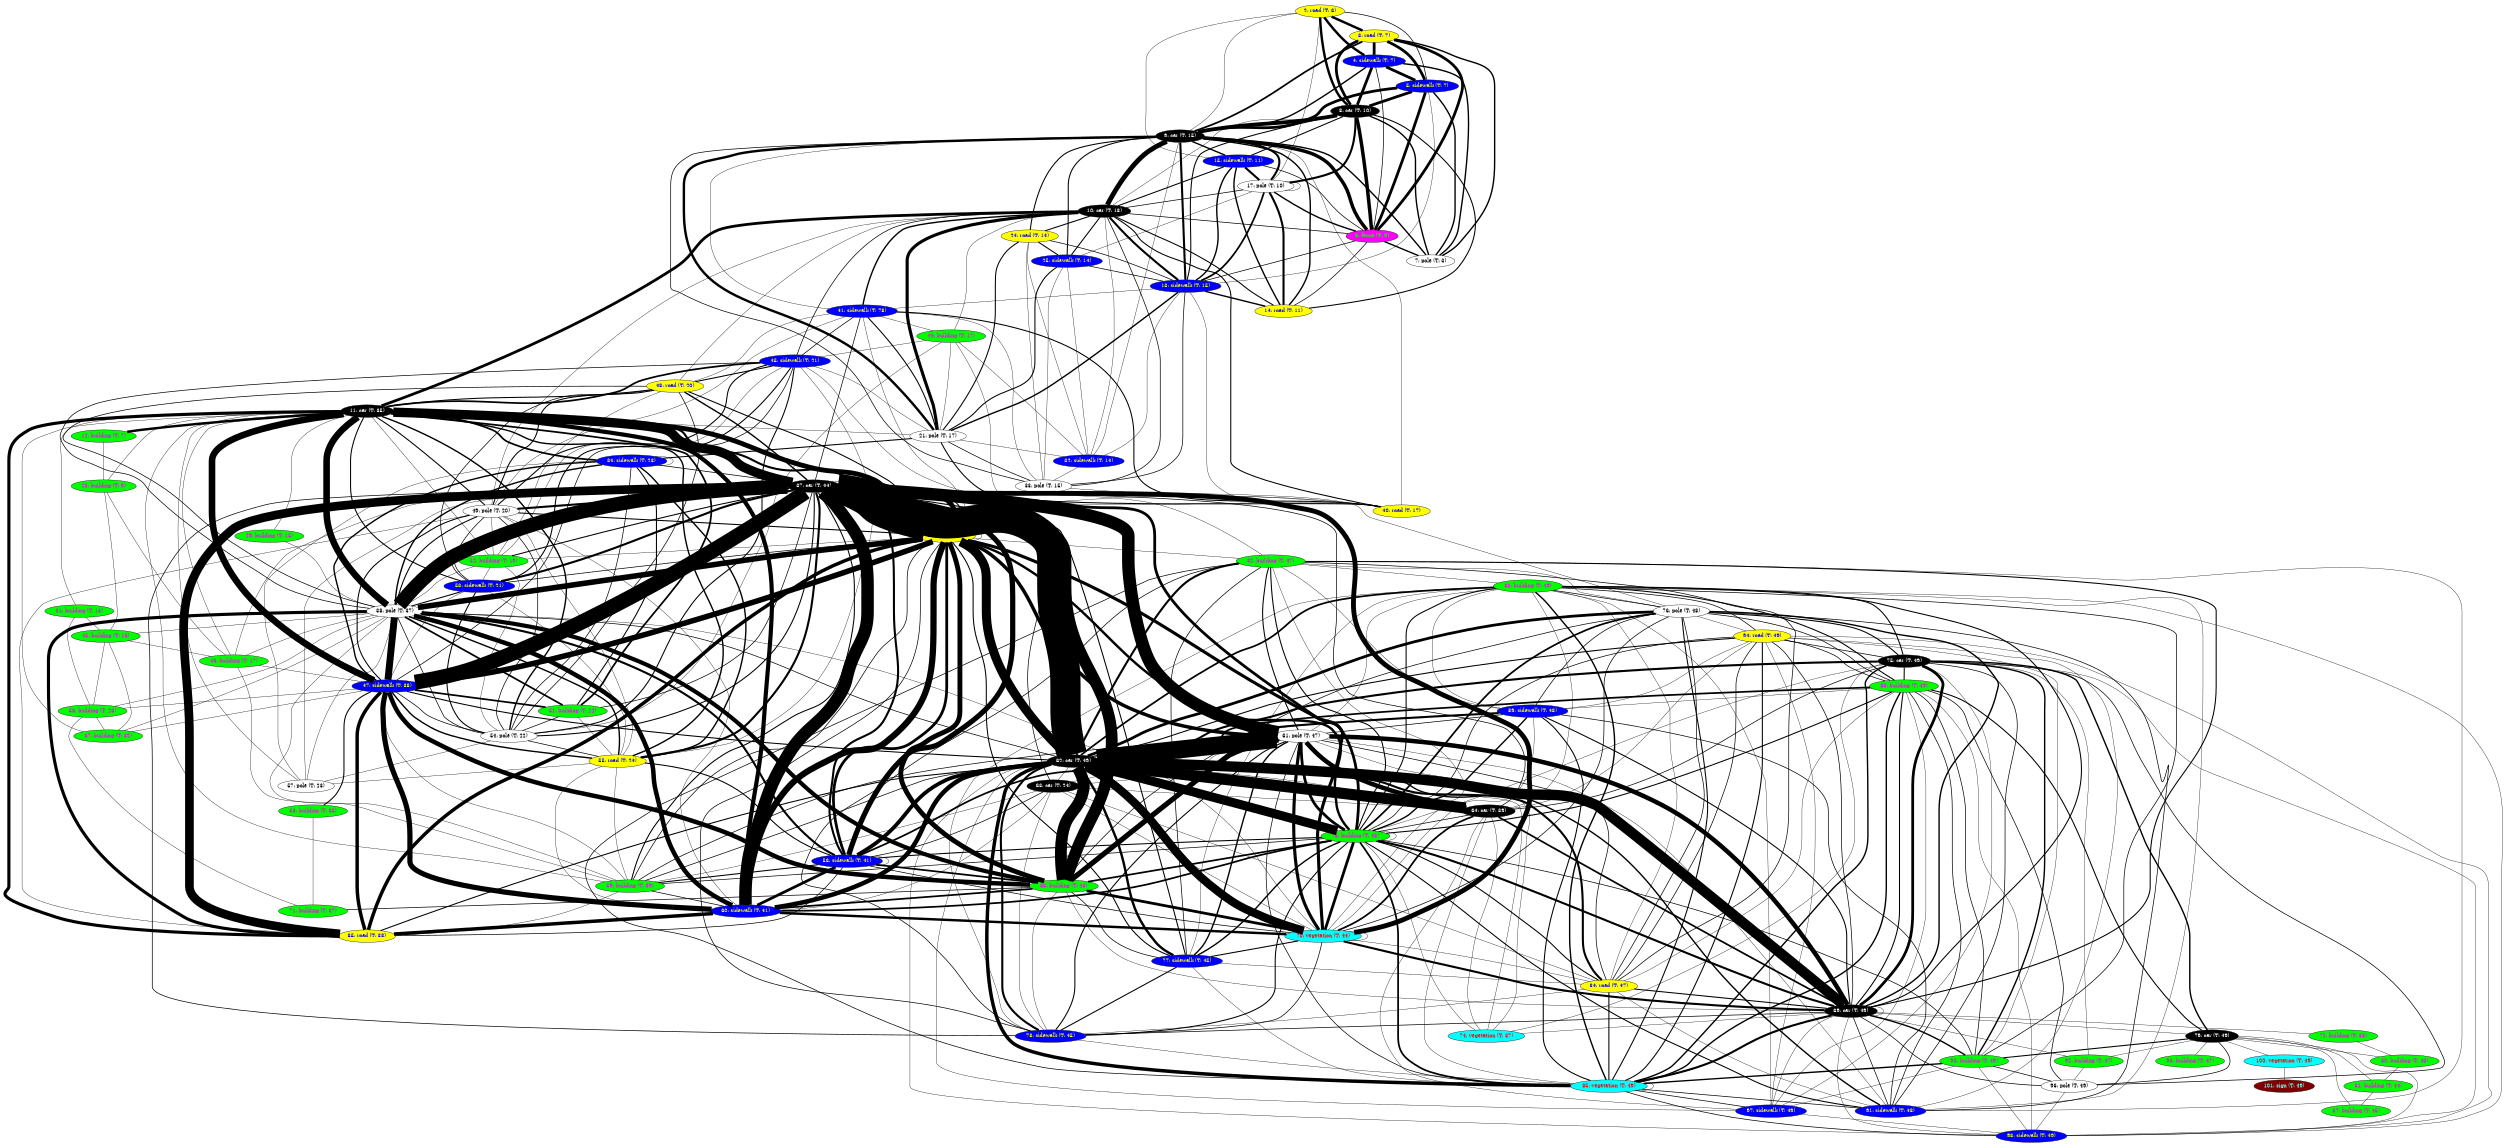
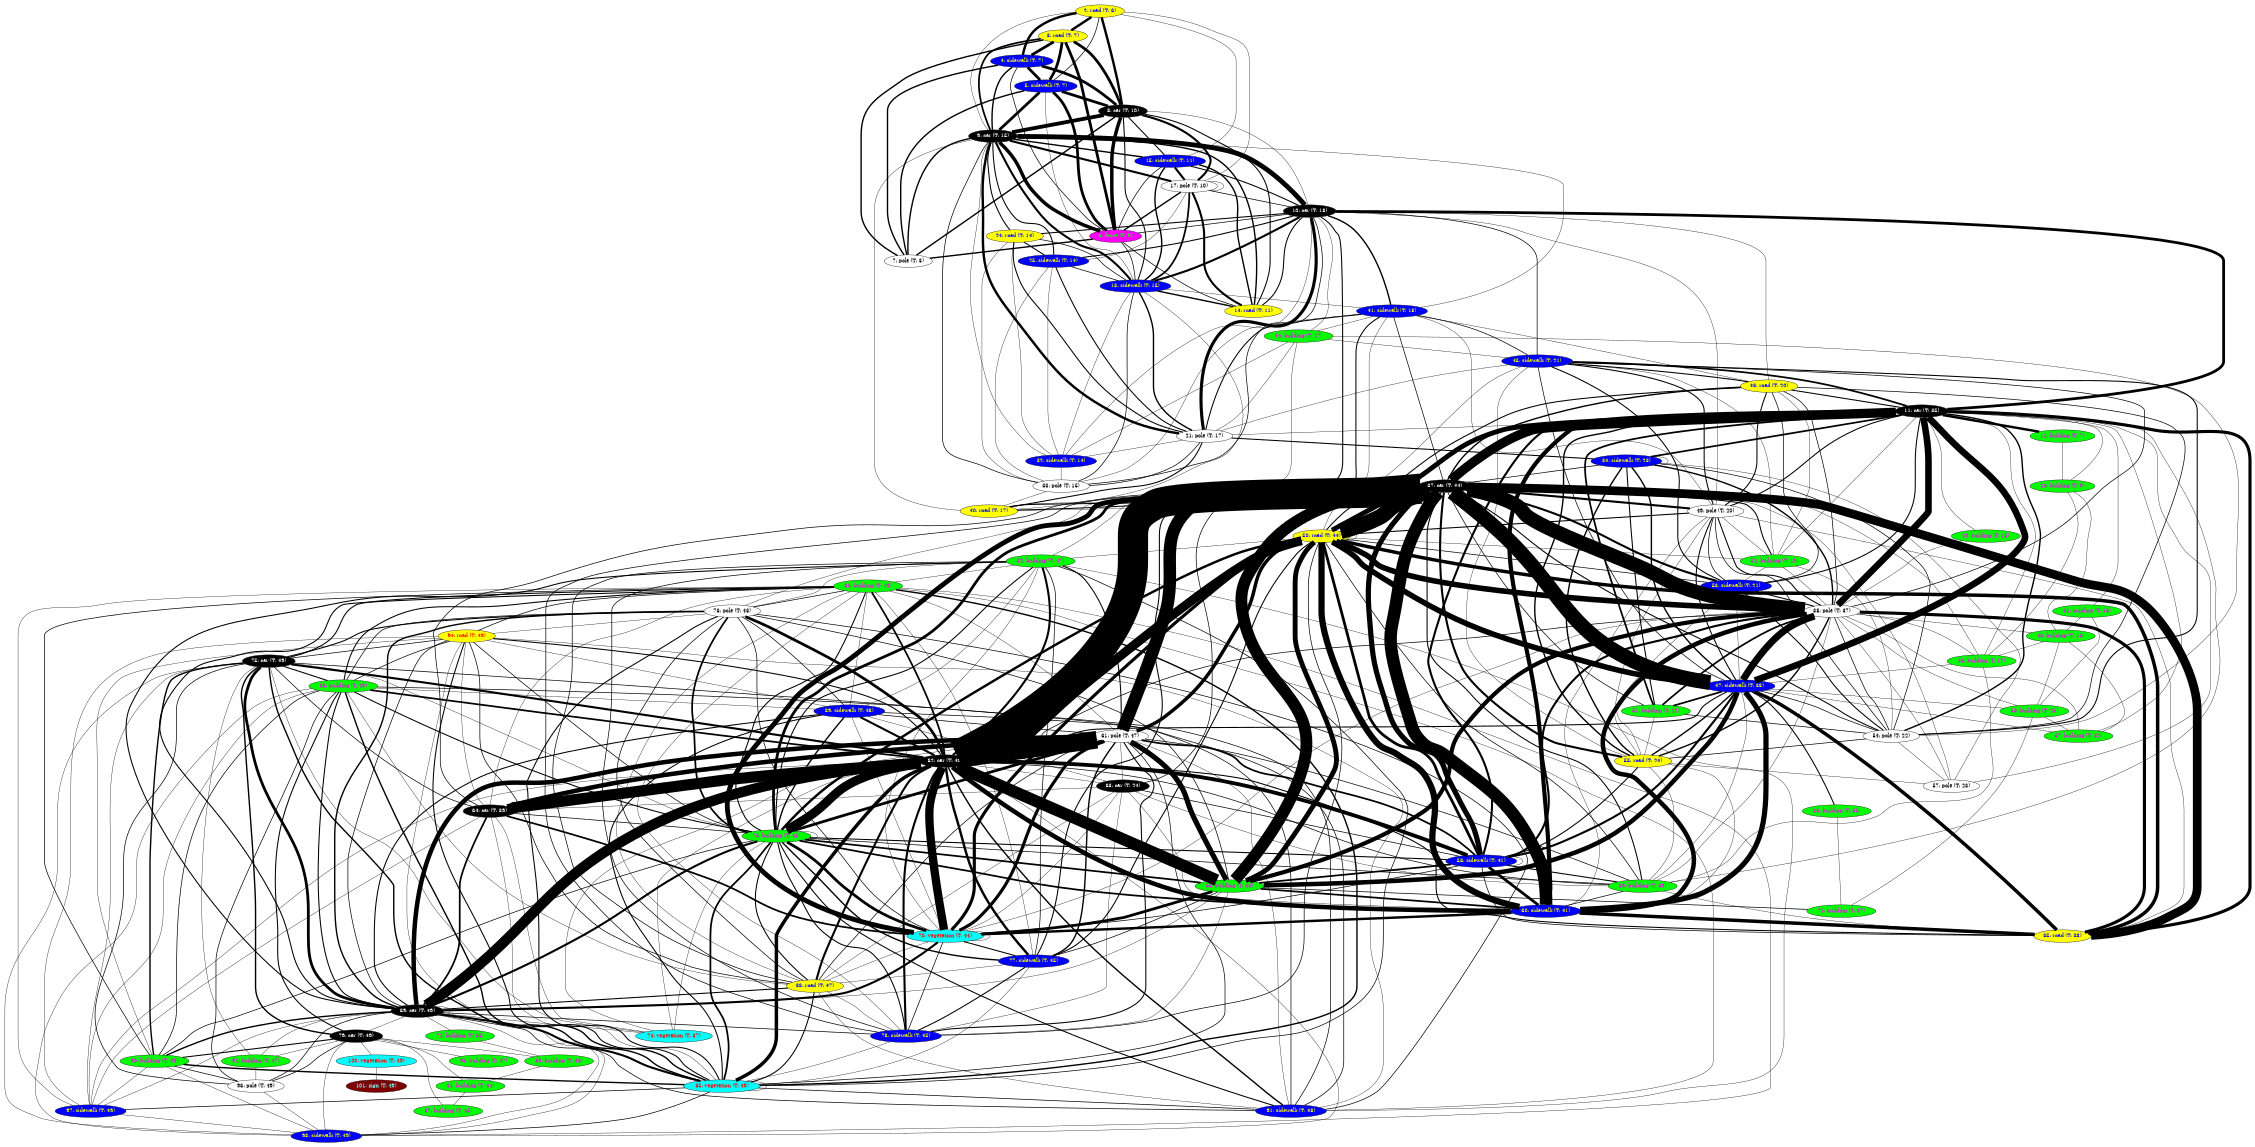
node "41: sidewalk (T: 78)": label "41: sidewalk (T: 78)" -> "41: sidewalk (T: 18)"
node "94: road (T: 49)": fontcolor #0000ff -> #ff0000
edge "47: sidewalk (T: 38)" -- "56: sidewalk (T: 41)": added
node "84: road (T: 47)": label "84: road (T: 47)" -> "88: road (T: 47)"
